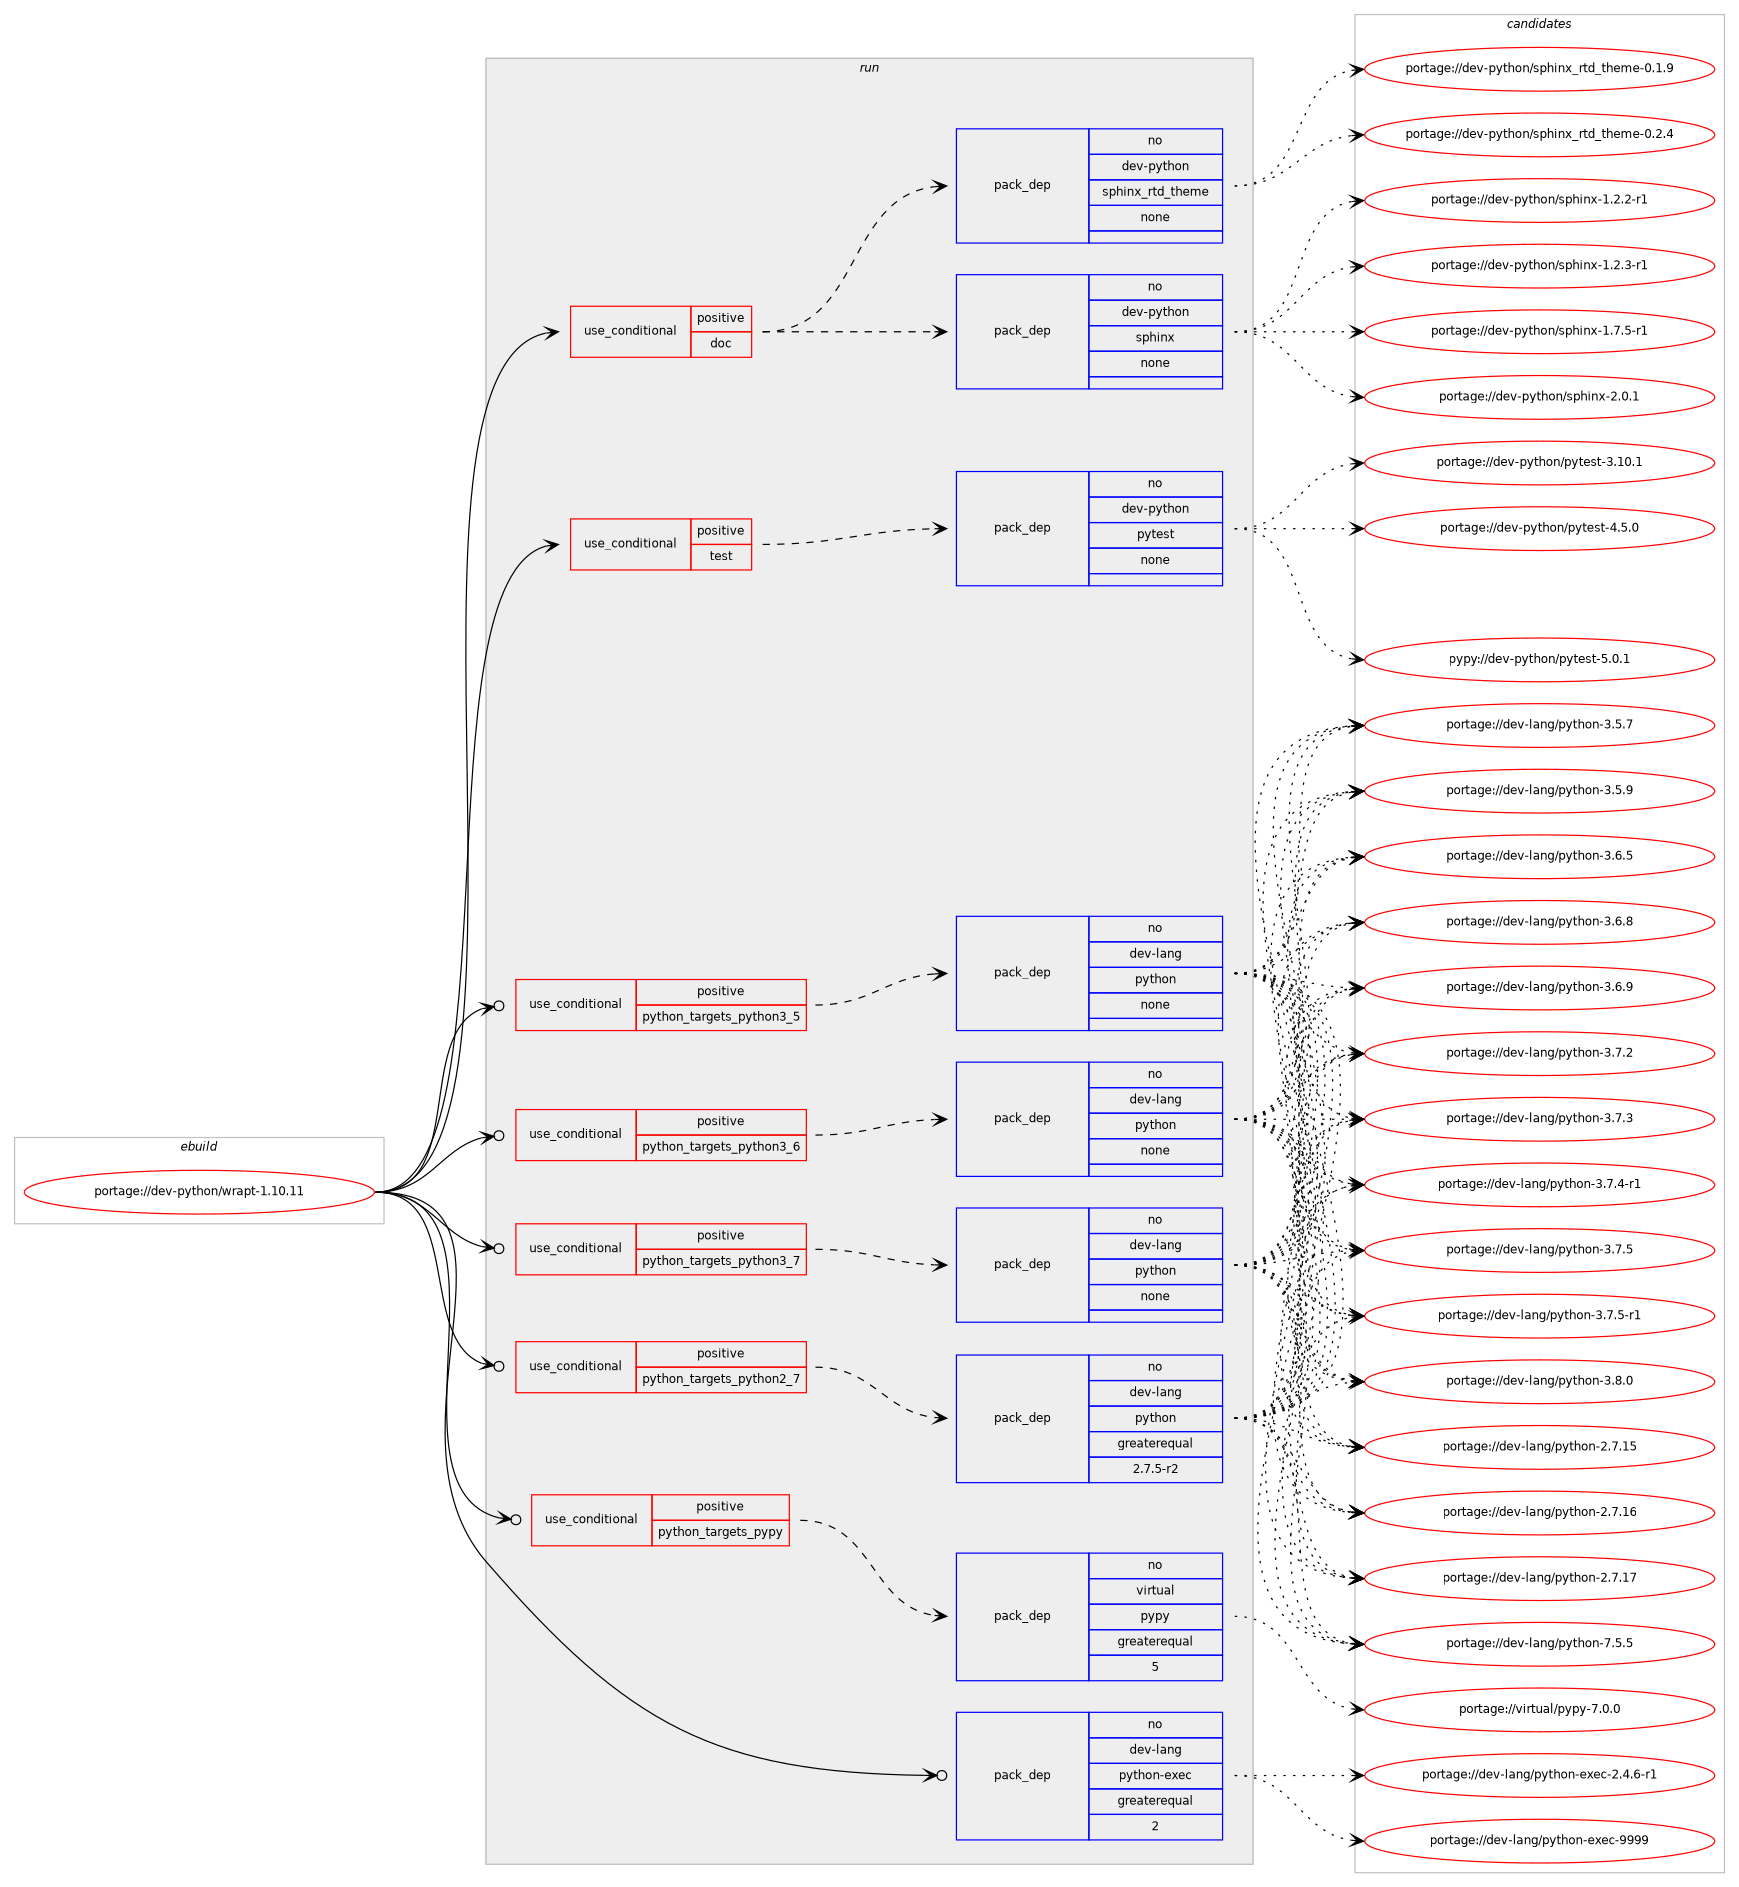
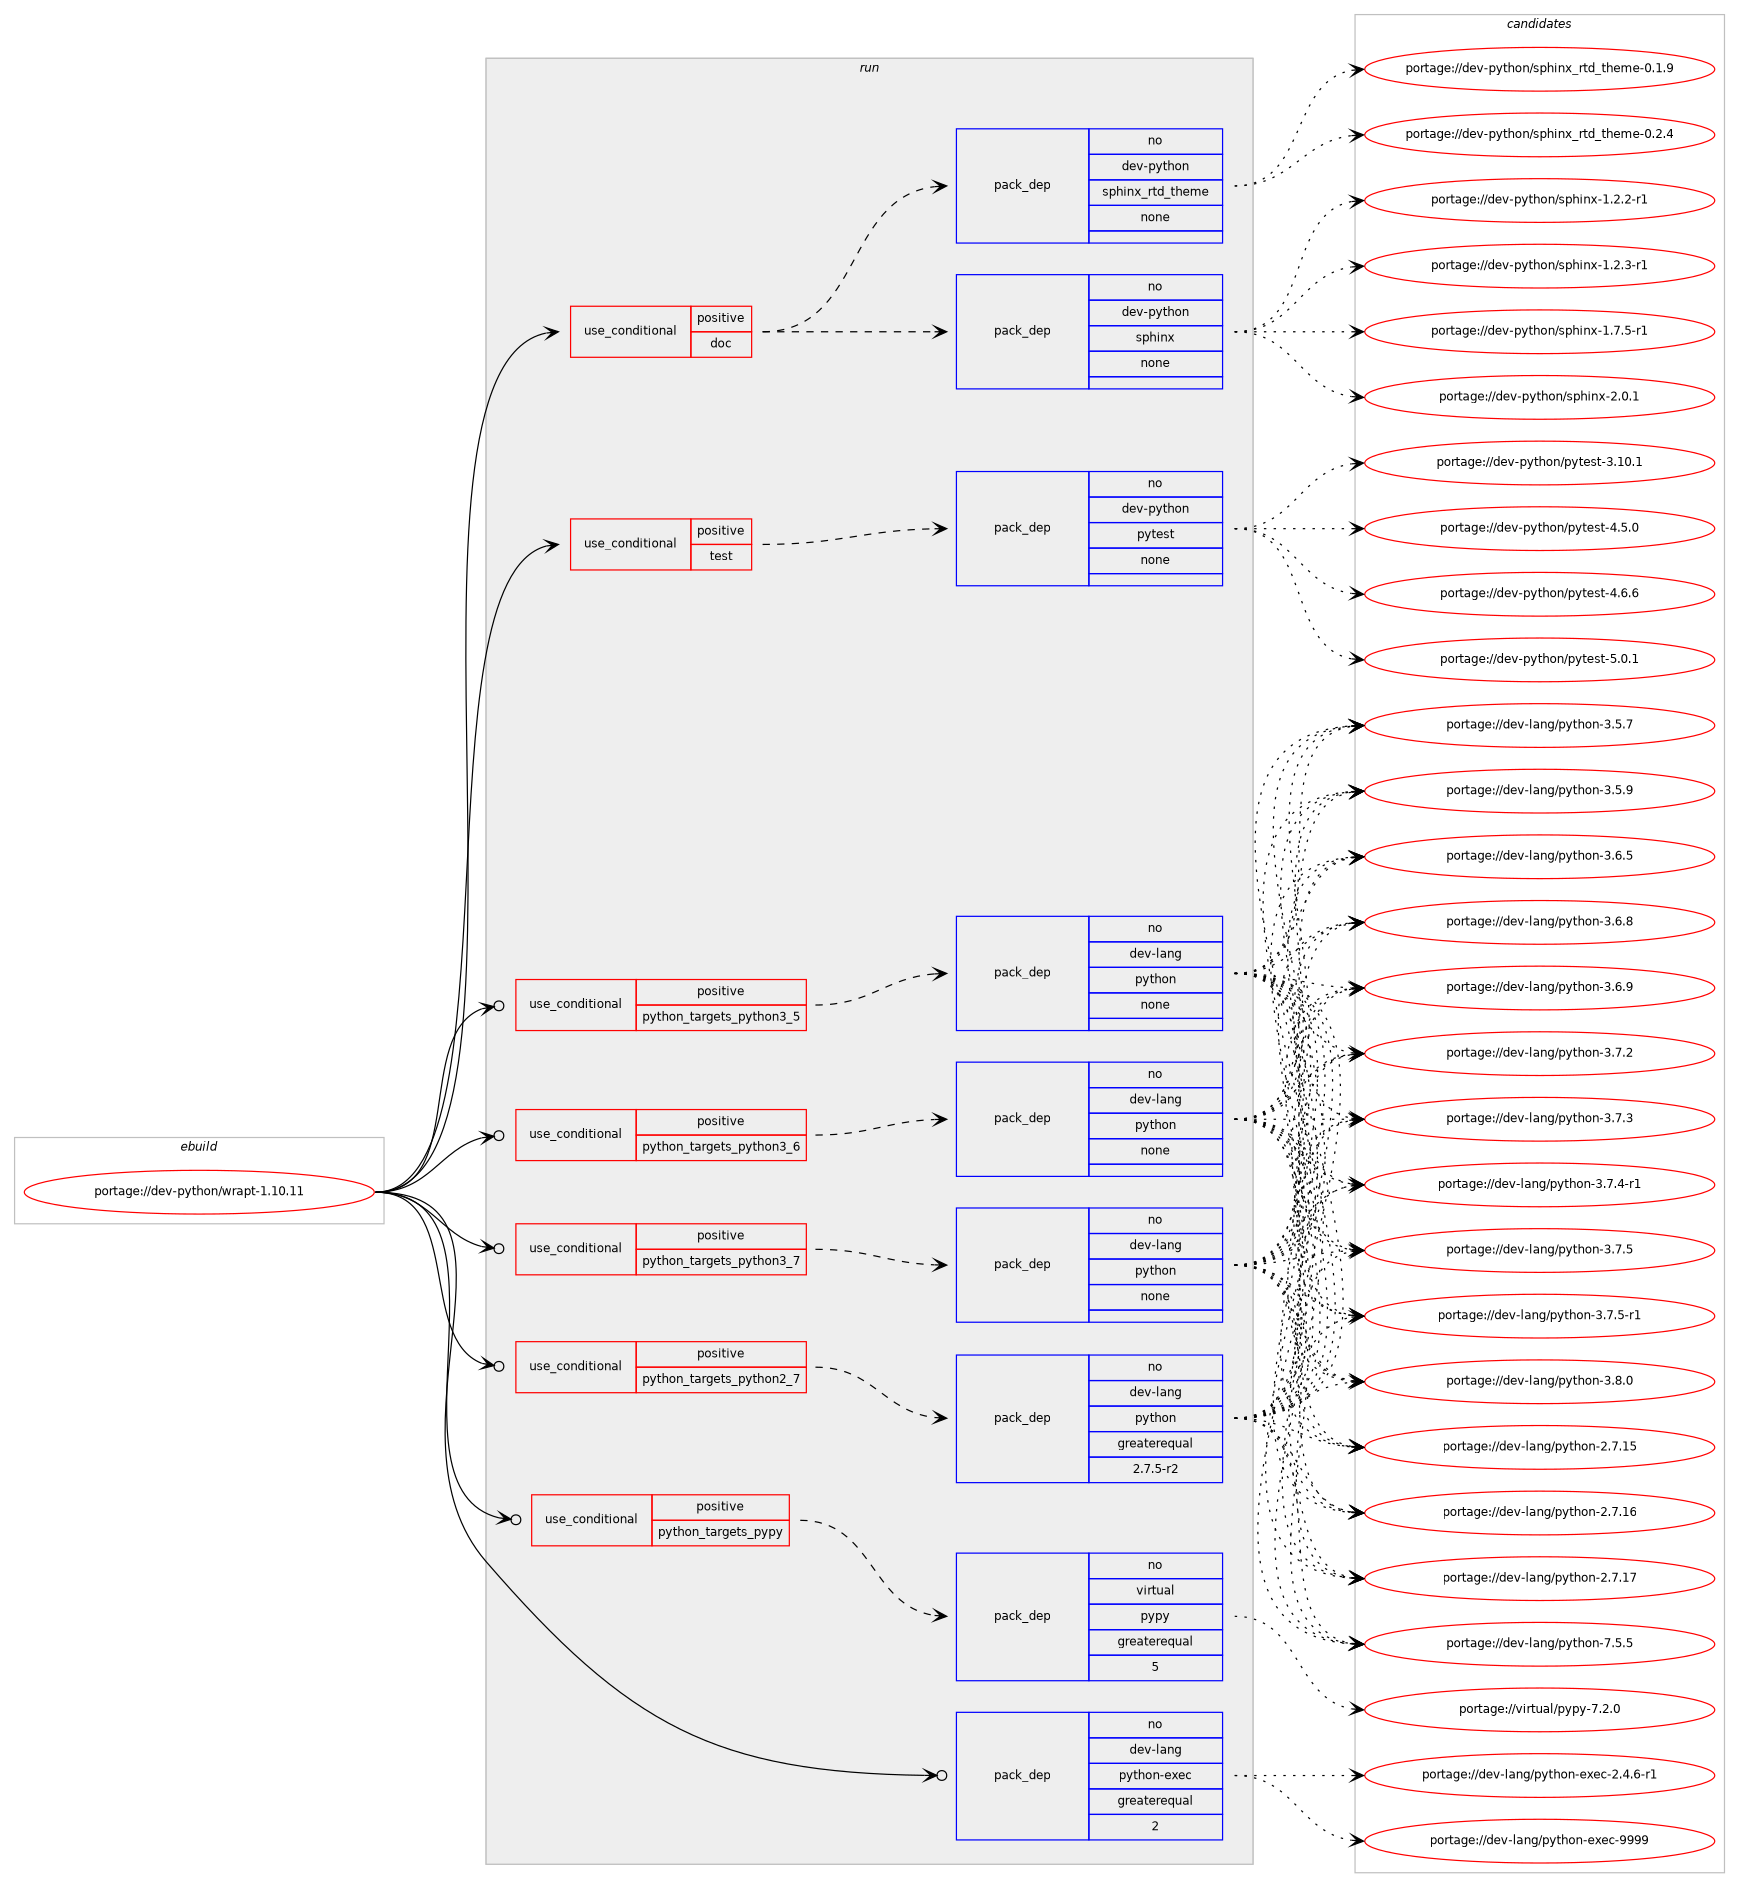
node "portage://dev-python/pytest-4.6.6": added
node "pypy://dev-python/pytest-5.0.1": label "pypy://dev-python/pytest-5.0.1" -> "portage://dev-python/pytest-5.0.1"
node "portage://virtual/pypy-7.0.0": label "portage://virtual/pypy-7.0.0" -> "portage://virtual/pypy-7.2.0"
